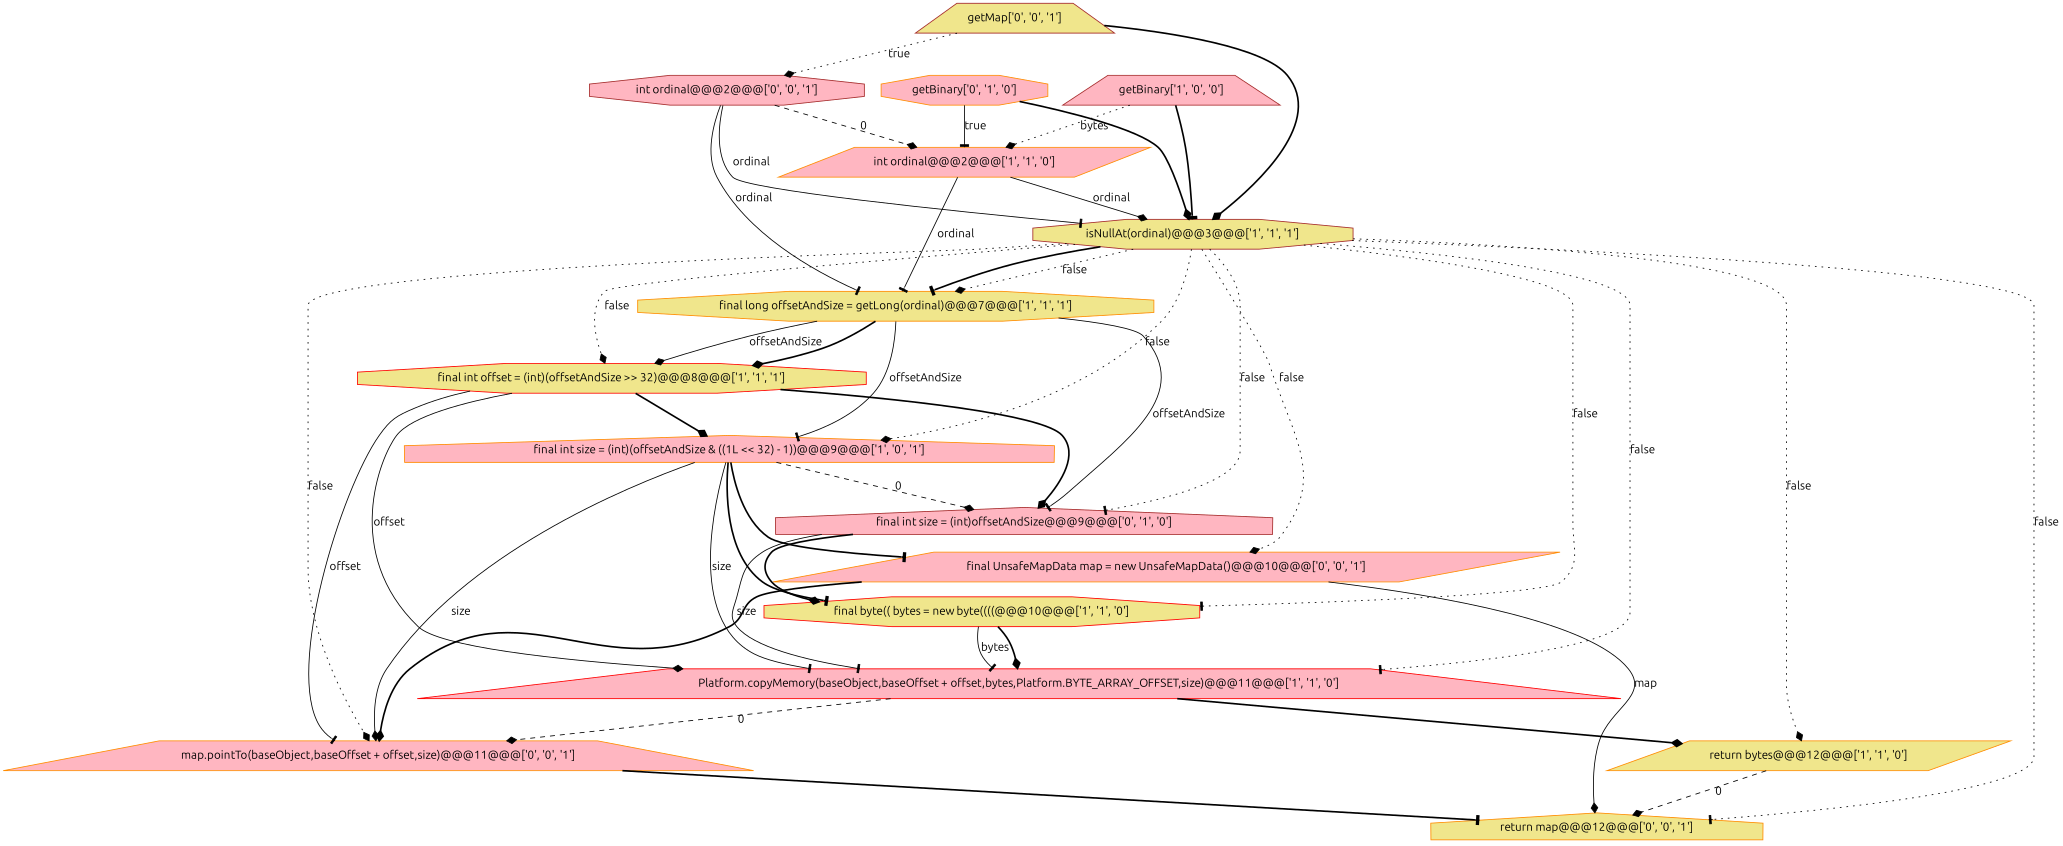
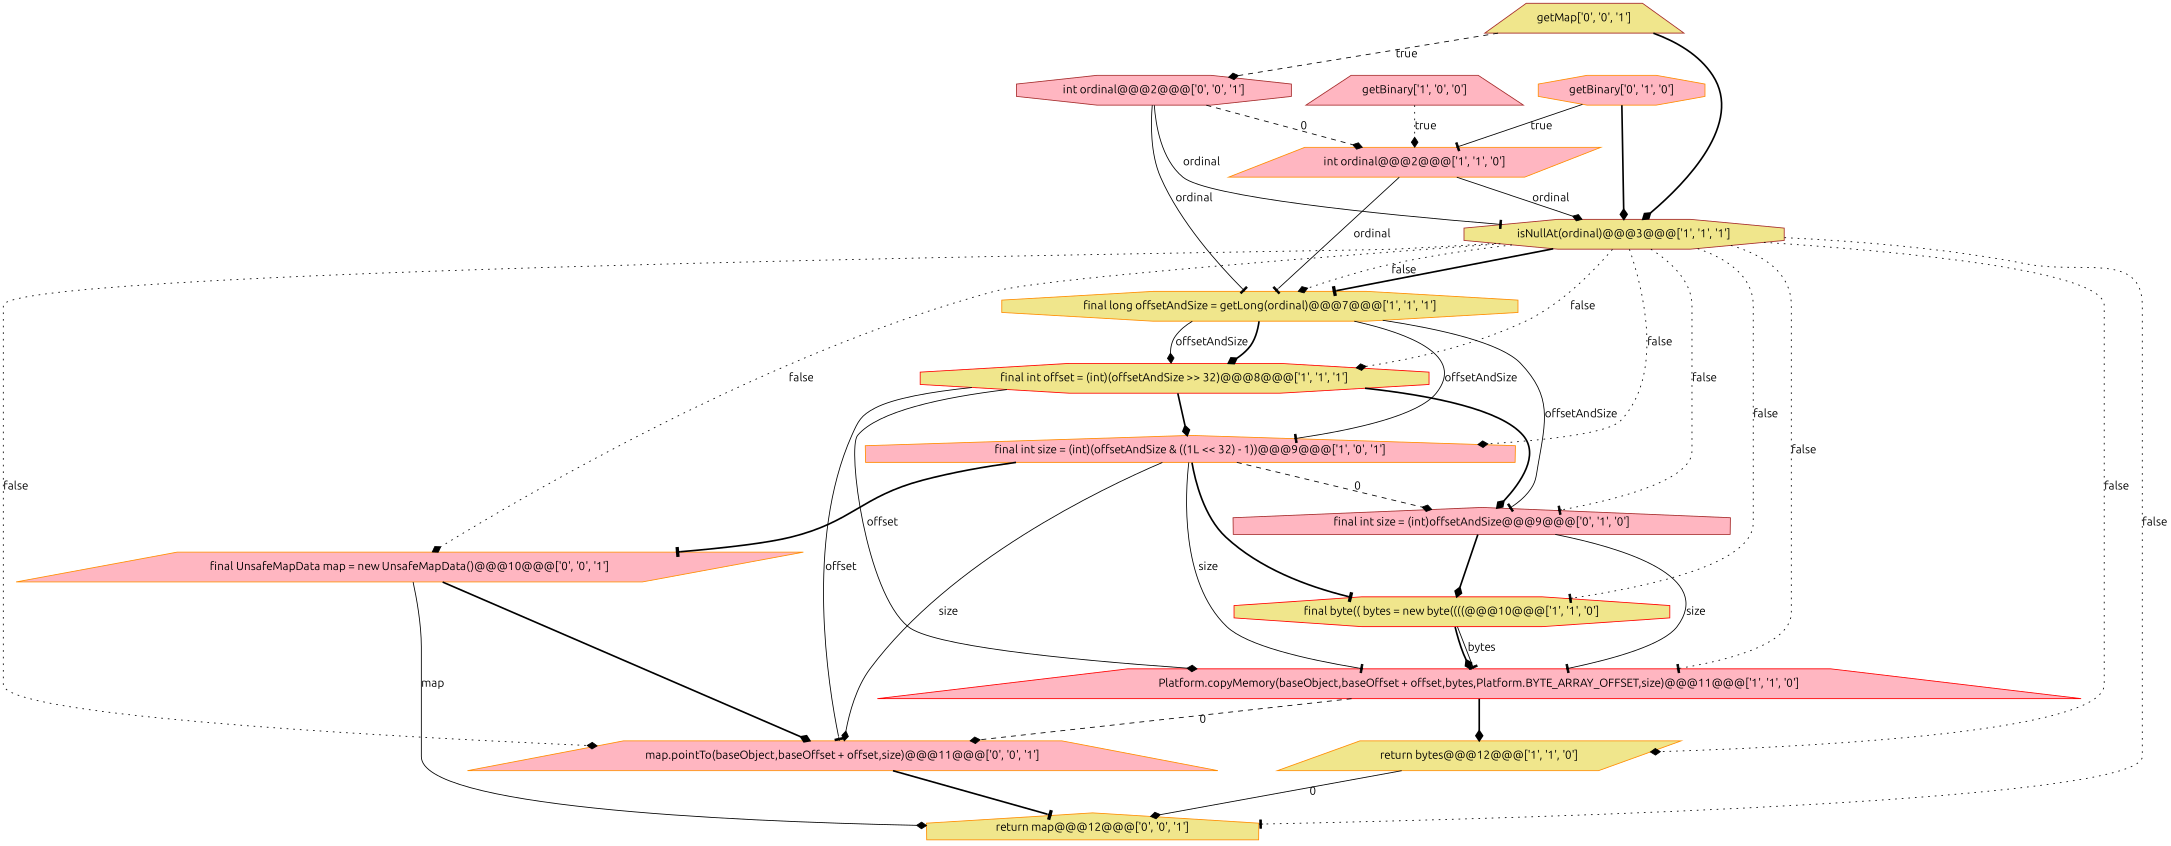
edge "getMap['0', '0', '1']" -> "int ordinal@@@2@@@['0', '0', '1']": style dotted -> dashed
edge "getBinary['1', '0', '0']" -> "int ordinal@@@2@@@['1', '1', '0']": label "bytes" -> "true"
edge "getBinary['1', '0', '0']" -> "isNullAt(ordinal)@@@3@@@['1', '1', '1']": removed
edge "return bytes@@@12@@@['1', '1', '0']" -> "return map@@@12@@@['0', '0', '1']": style dashed -> solid
